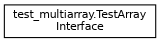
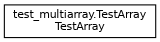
node "test_multiarray.TestArray Interface": label "test_multiarray.TestArray Interface" -> "test_multiarray.TestArray TestArray"
